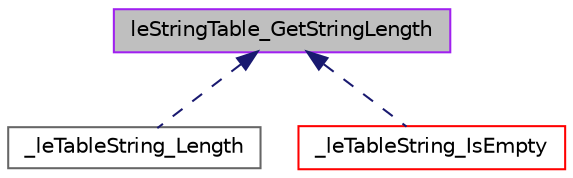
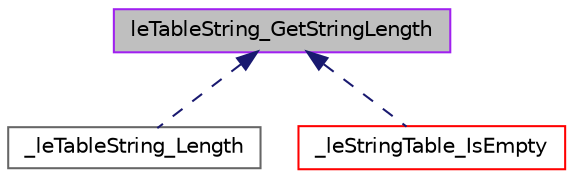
node "leStringTable_GetStringLength": label "leStringTable_GetStringLength" -> "leTableString_GetStringLength"
node "_leTableString_IsEmpty": label "_leTableString_IsEmpty" -> "_leStringTable_IsEmpty"
